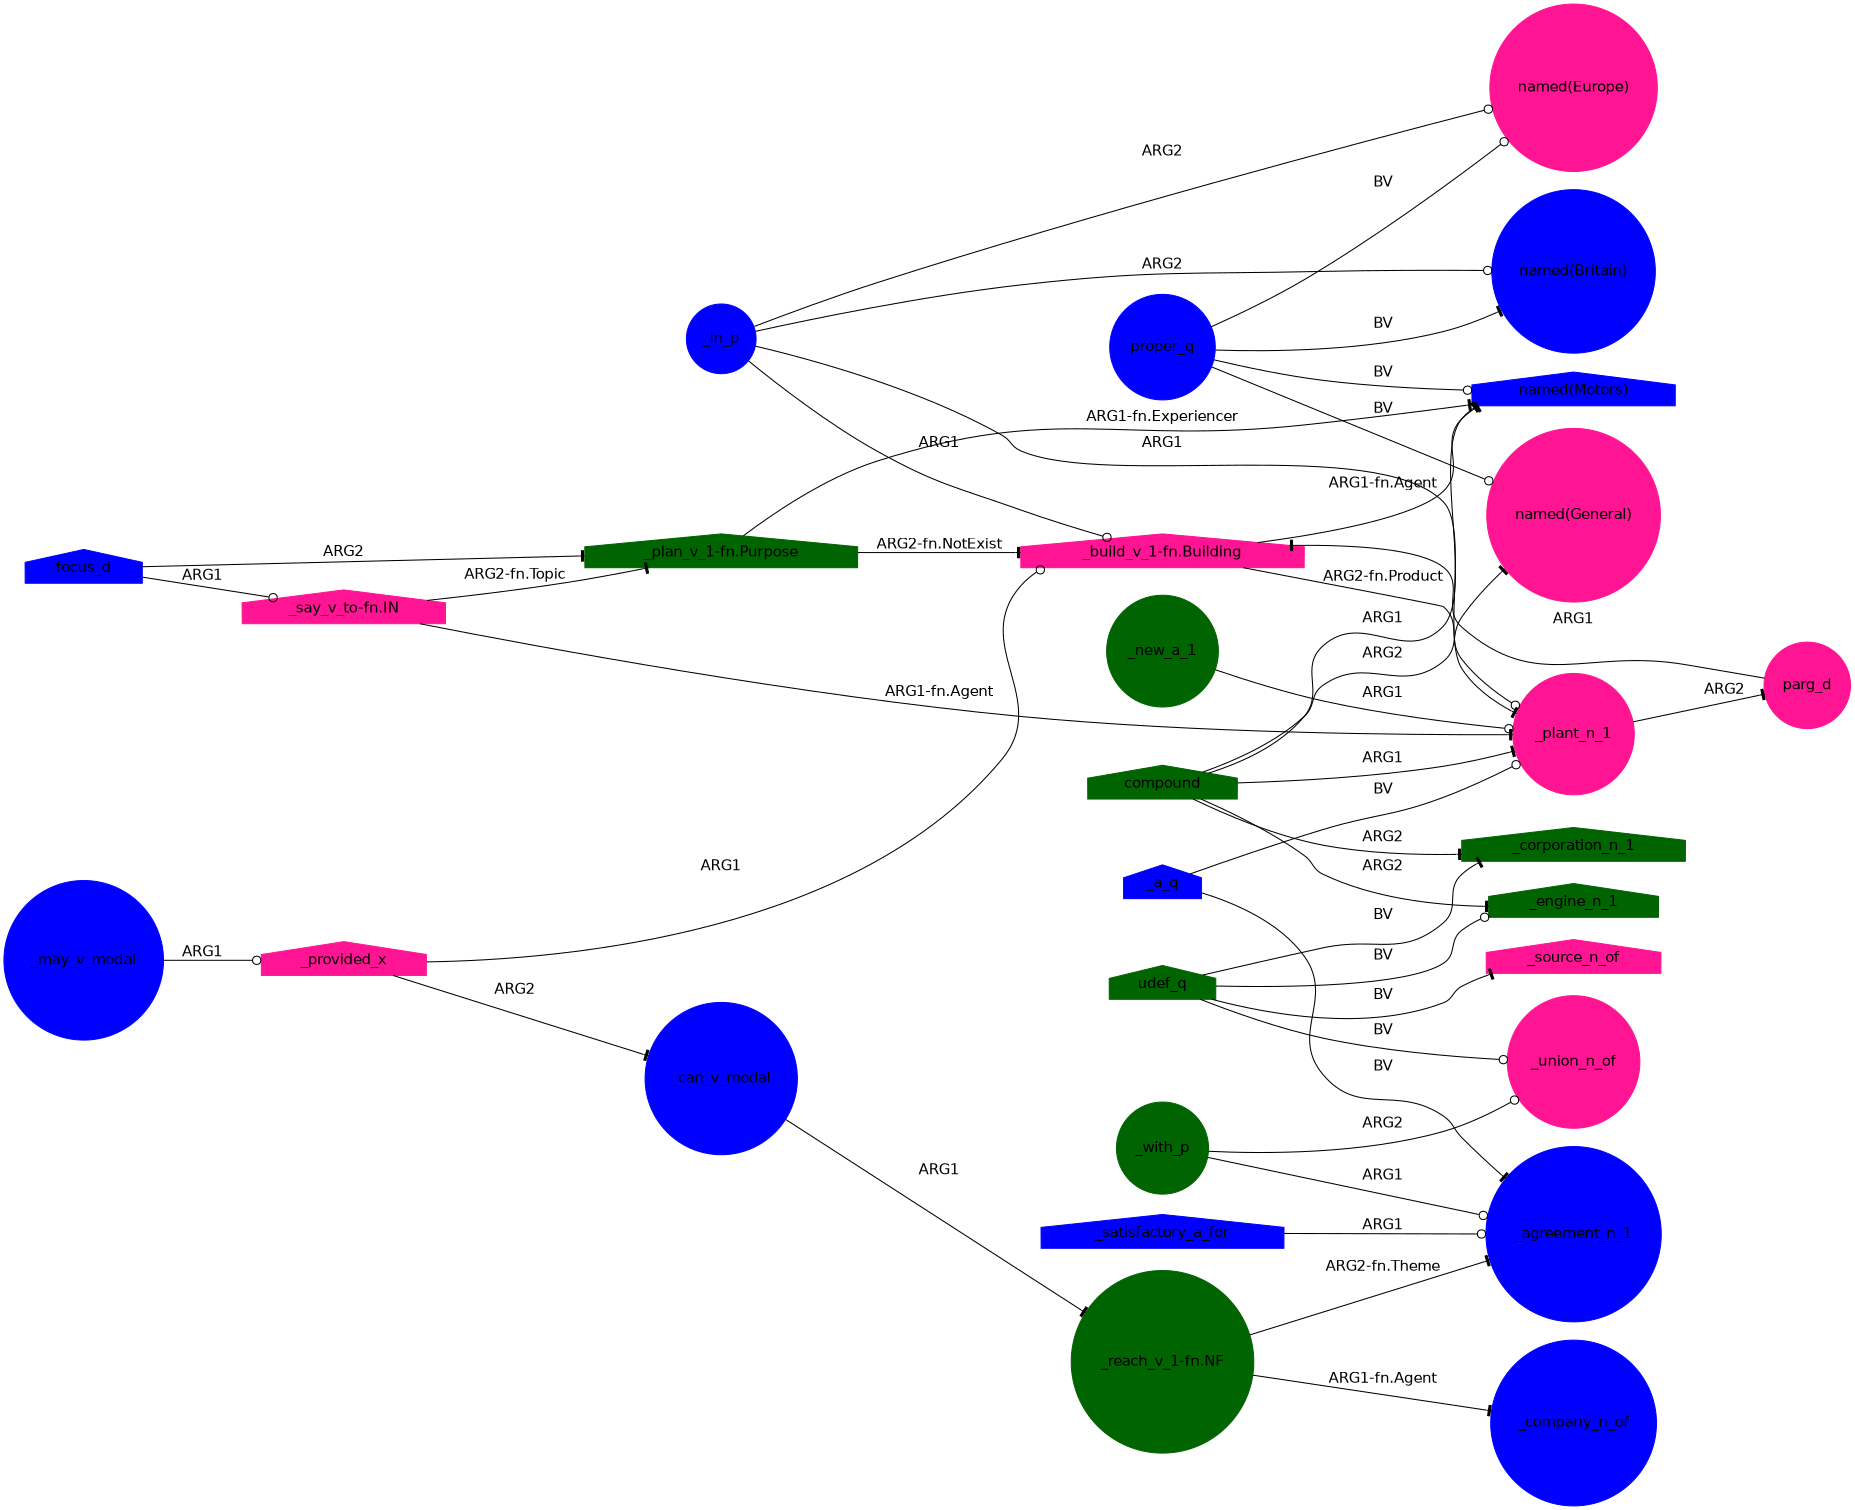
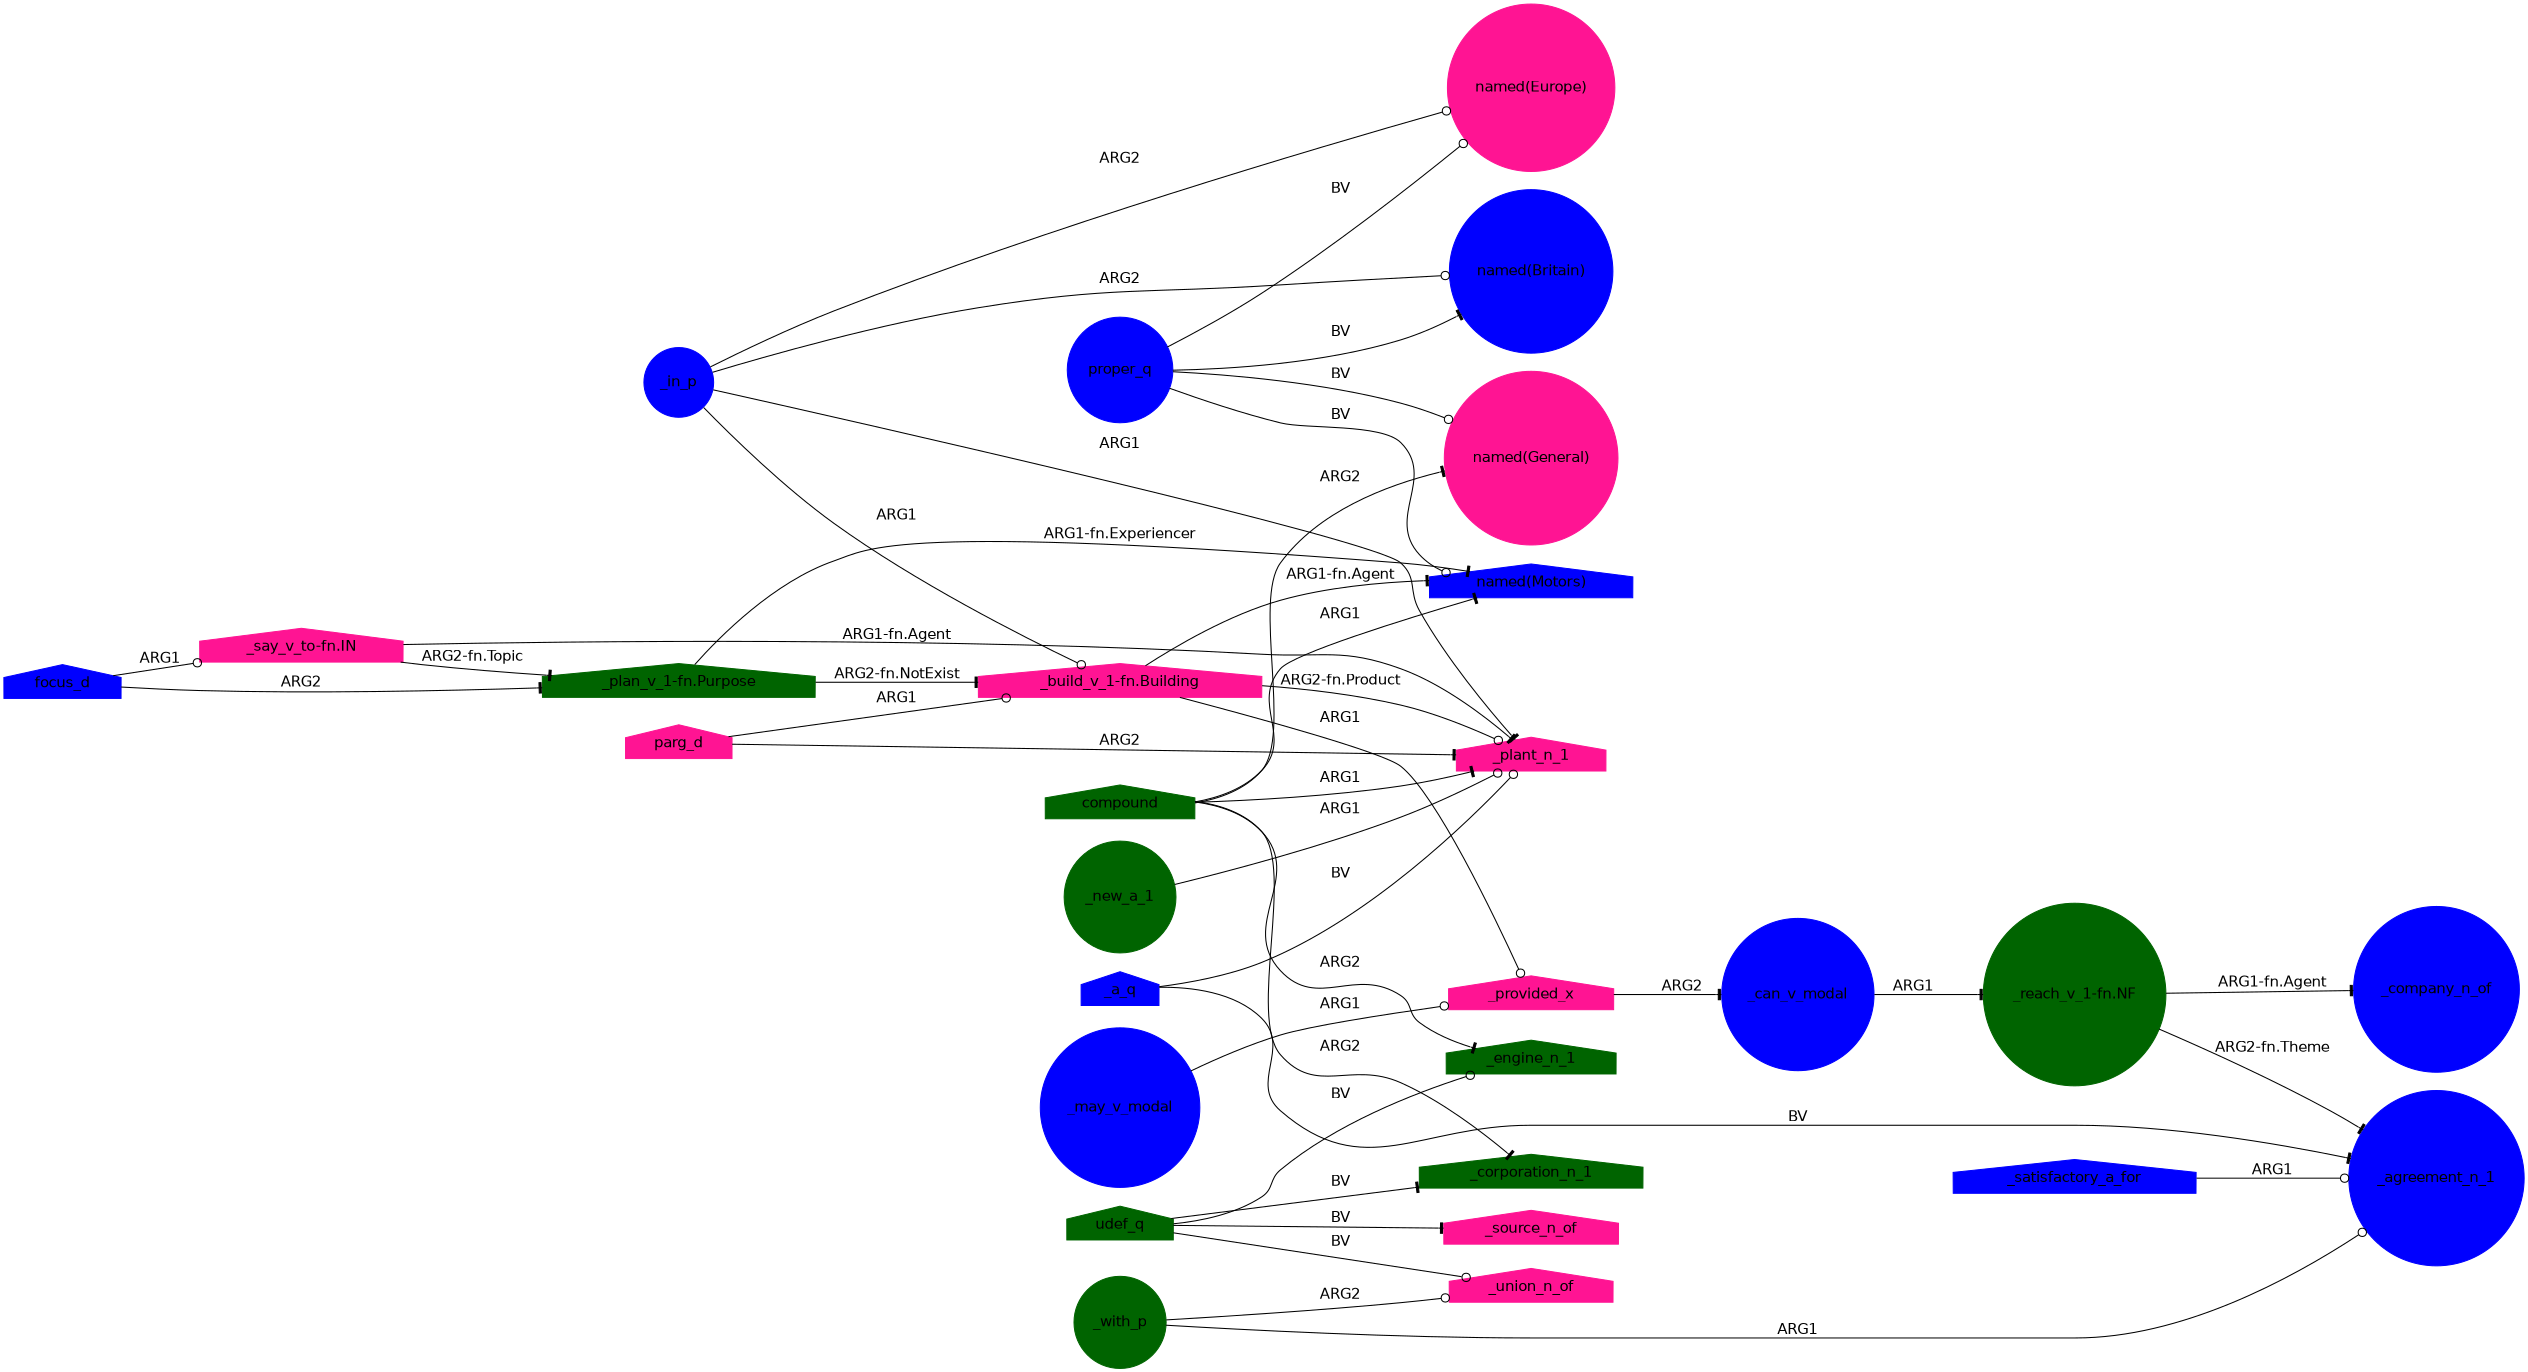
edge "parg_d" -> "_build_v_1-fn.Building": arrowhead tee -> odot
node "parg_d": shape circle -> house
edge "_plant_n_1" -> "parg_d": reversed
node "_plant_n_1": shape circle -> house
edge "_provided_x" -> "_build_v_1-fn.Building": reversed
node "_union_n_of": shape circle -> house
